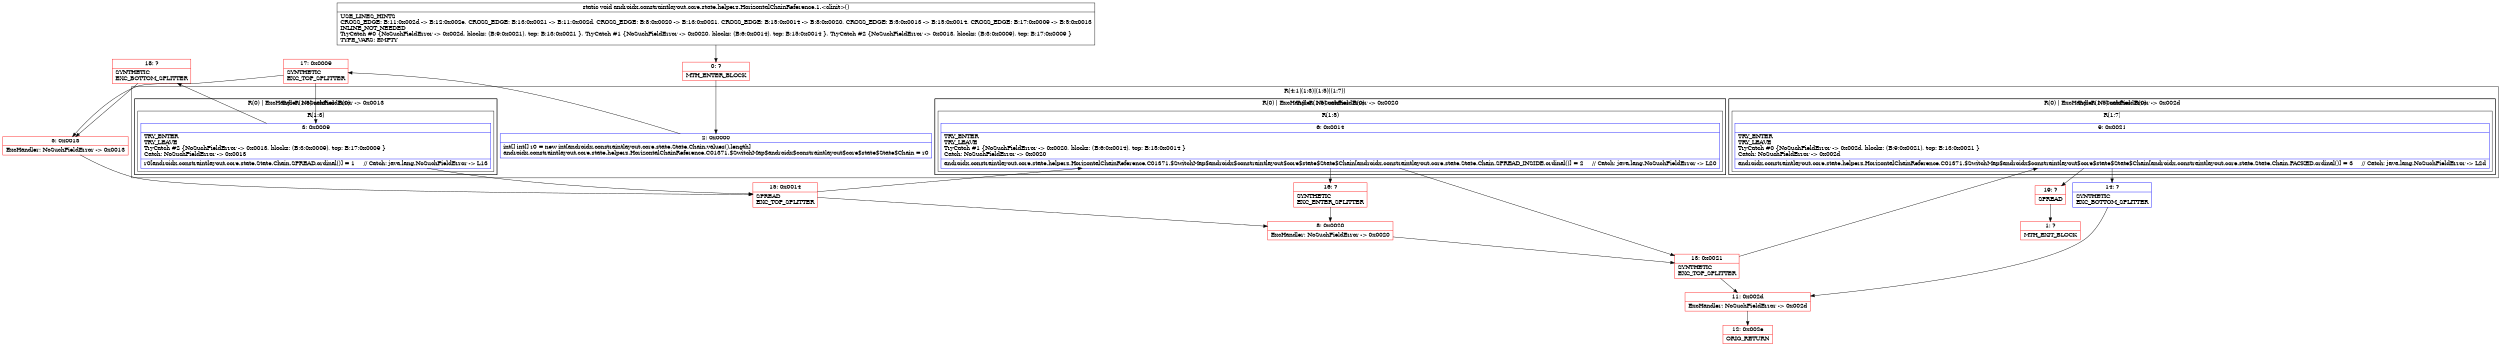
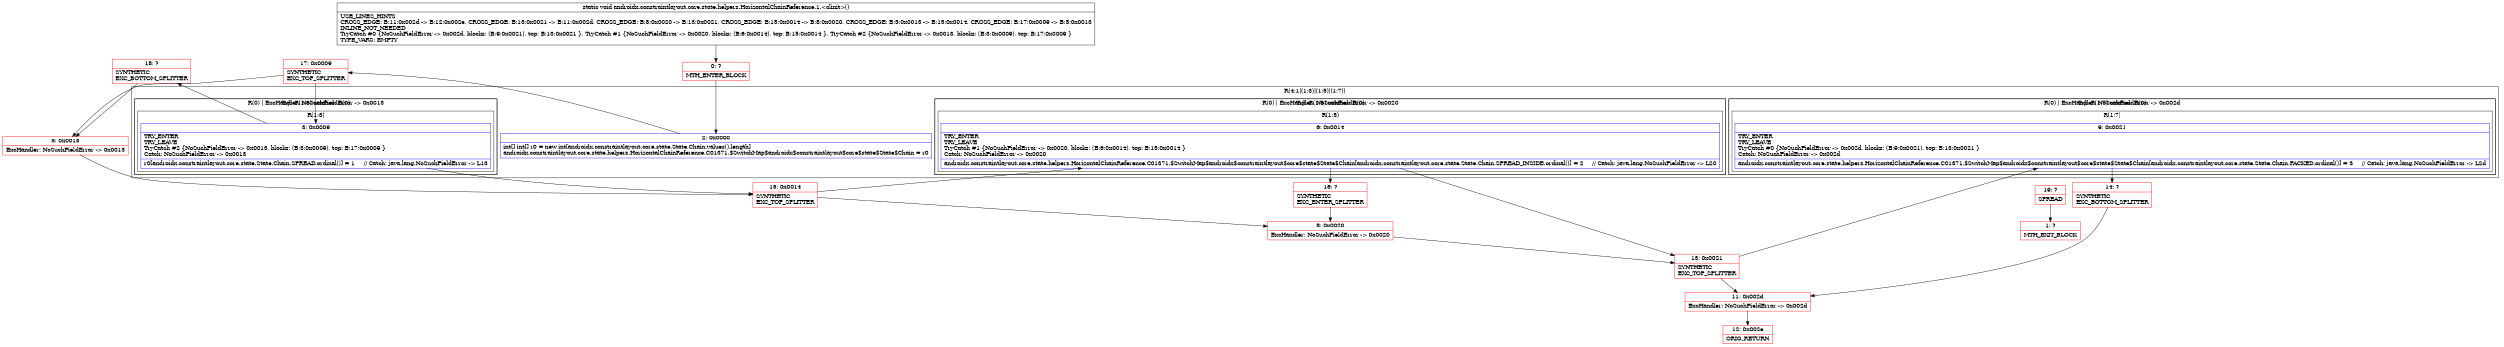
edge "9: 0x0021" -> "19: ?": removed
node "14: ?": color blue -> red
node "15: 0x0014": text "SPREAD" -> "SYNTHETIC"
